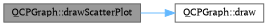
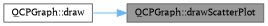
edge "QCPGraph::drawScatterPlot" -> "QCPGraph::draw": reversed
